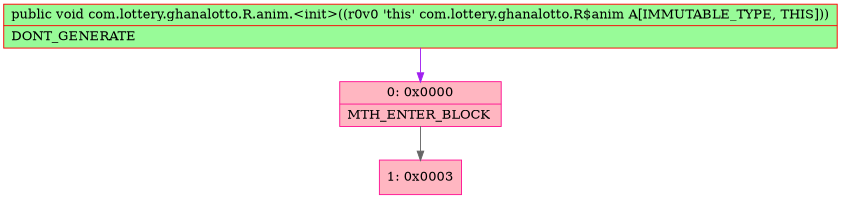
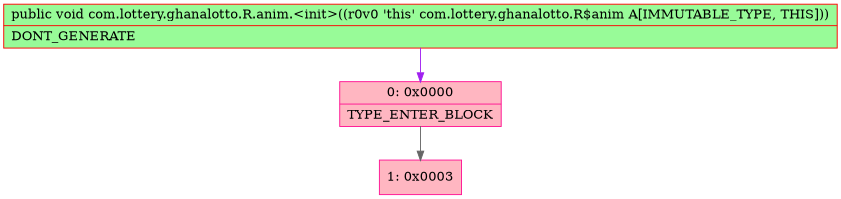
node "0: 0x0000": text "MTH_ENTER_BLOCK" -> "TYPE_ENTER_BLOCK"
